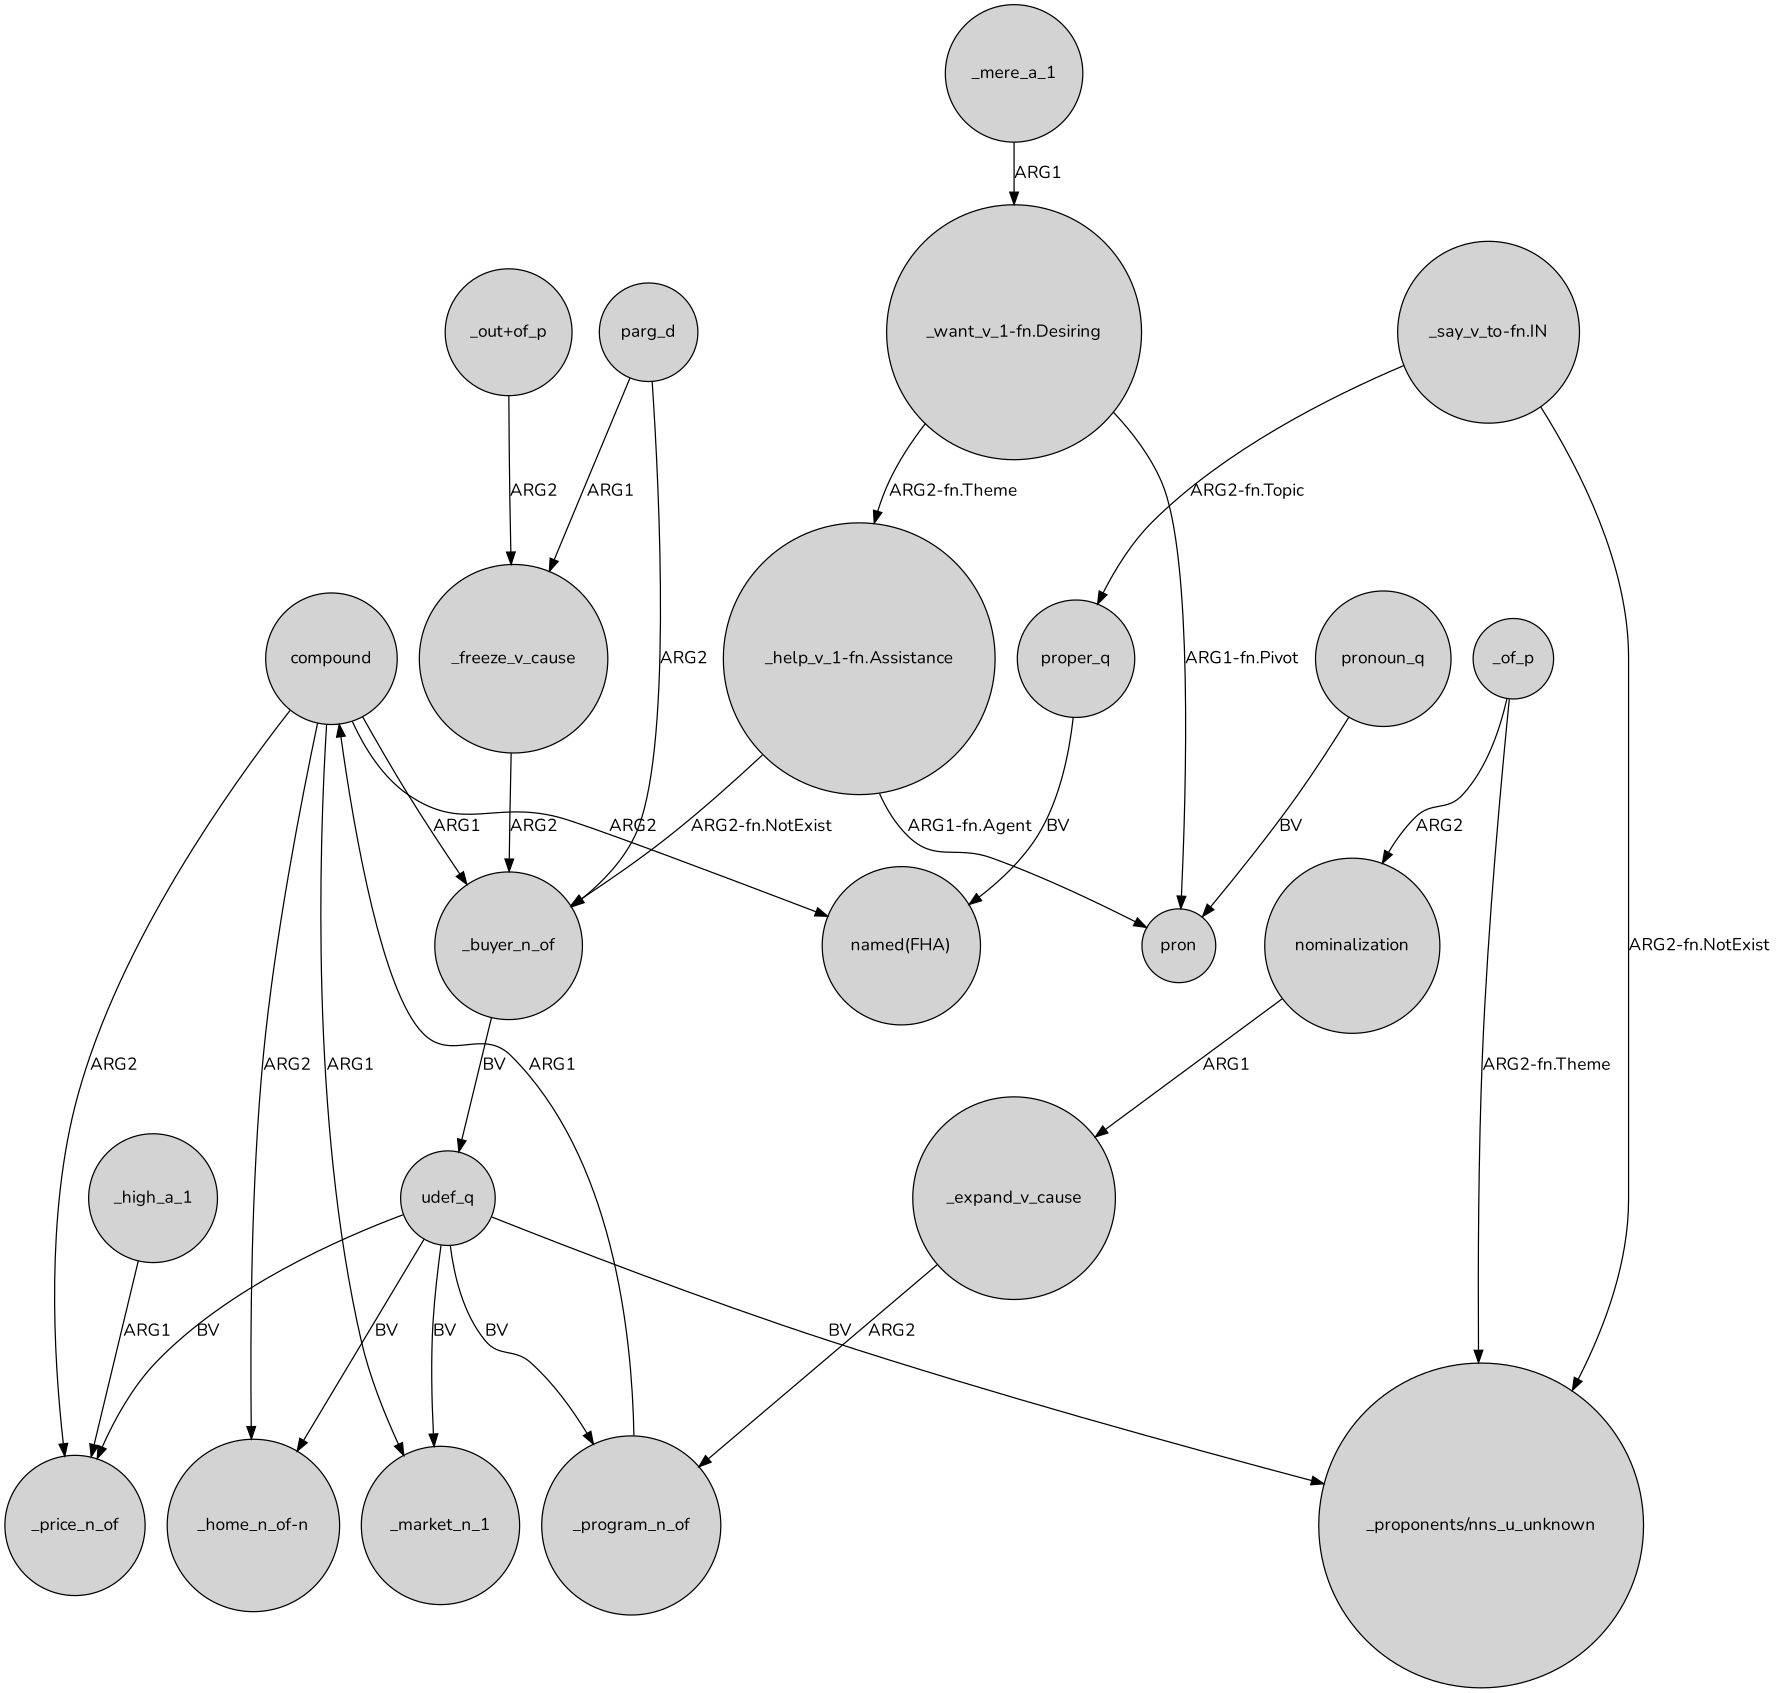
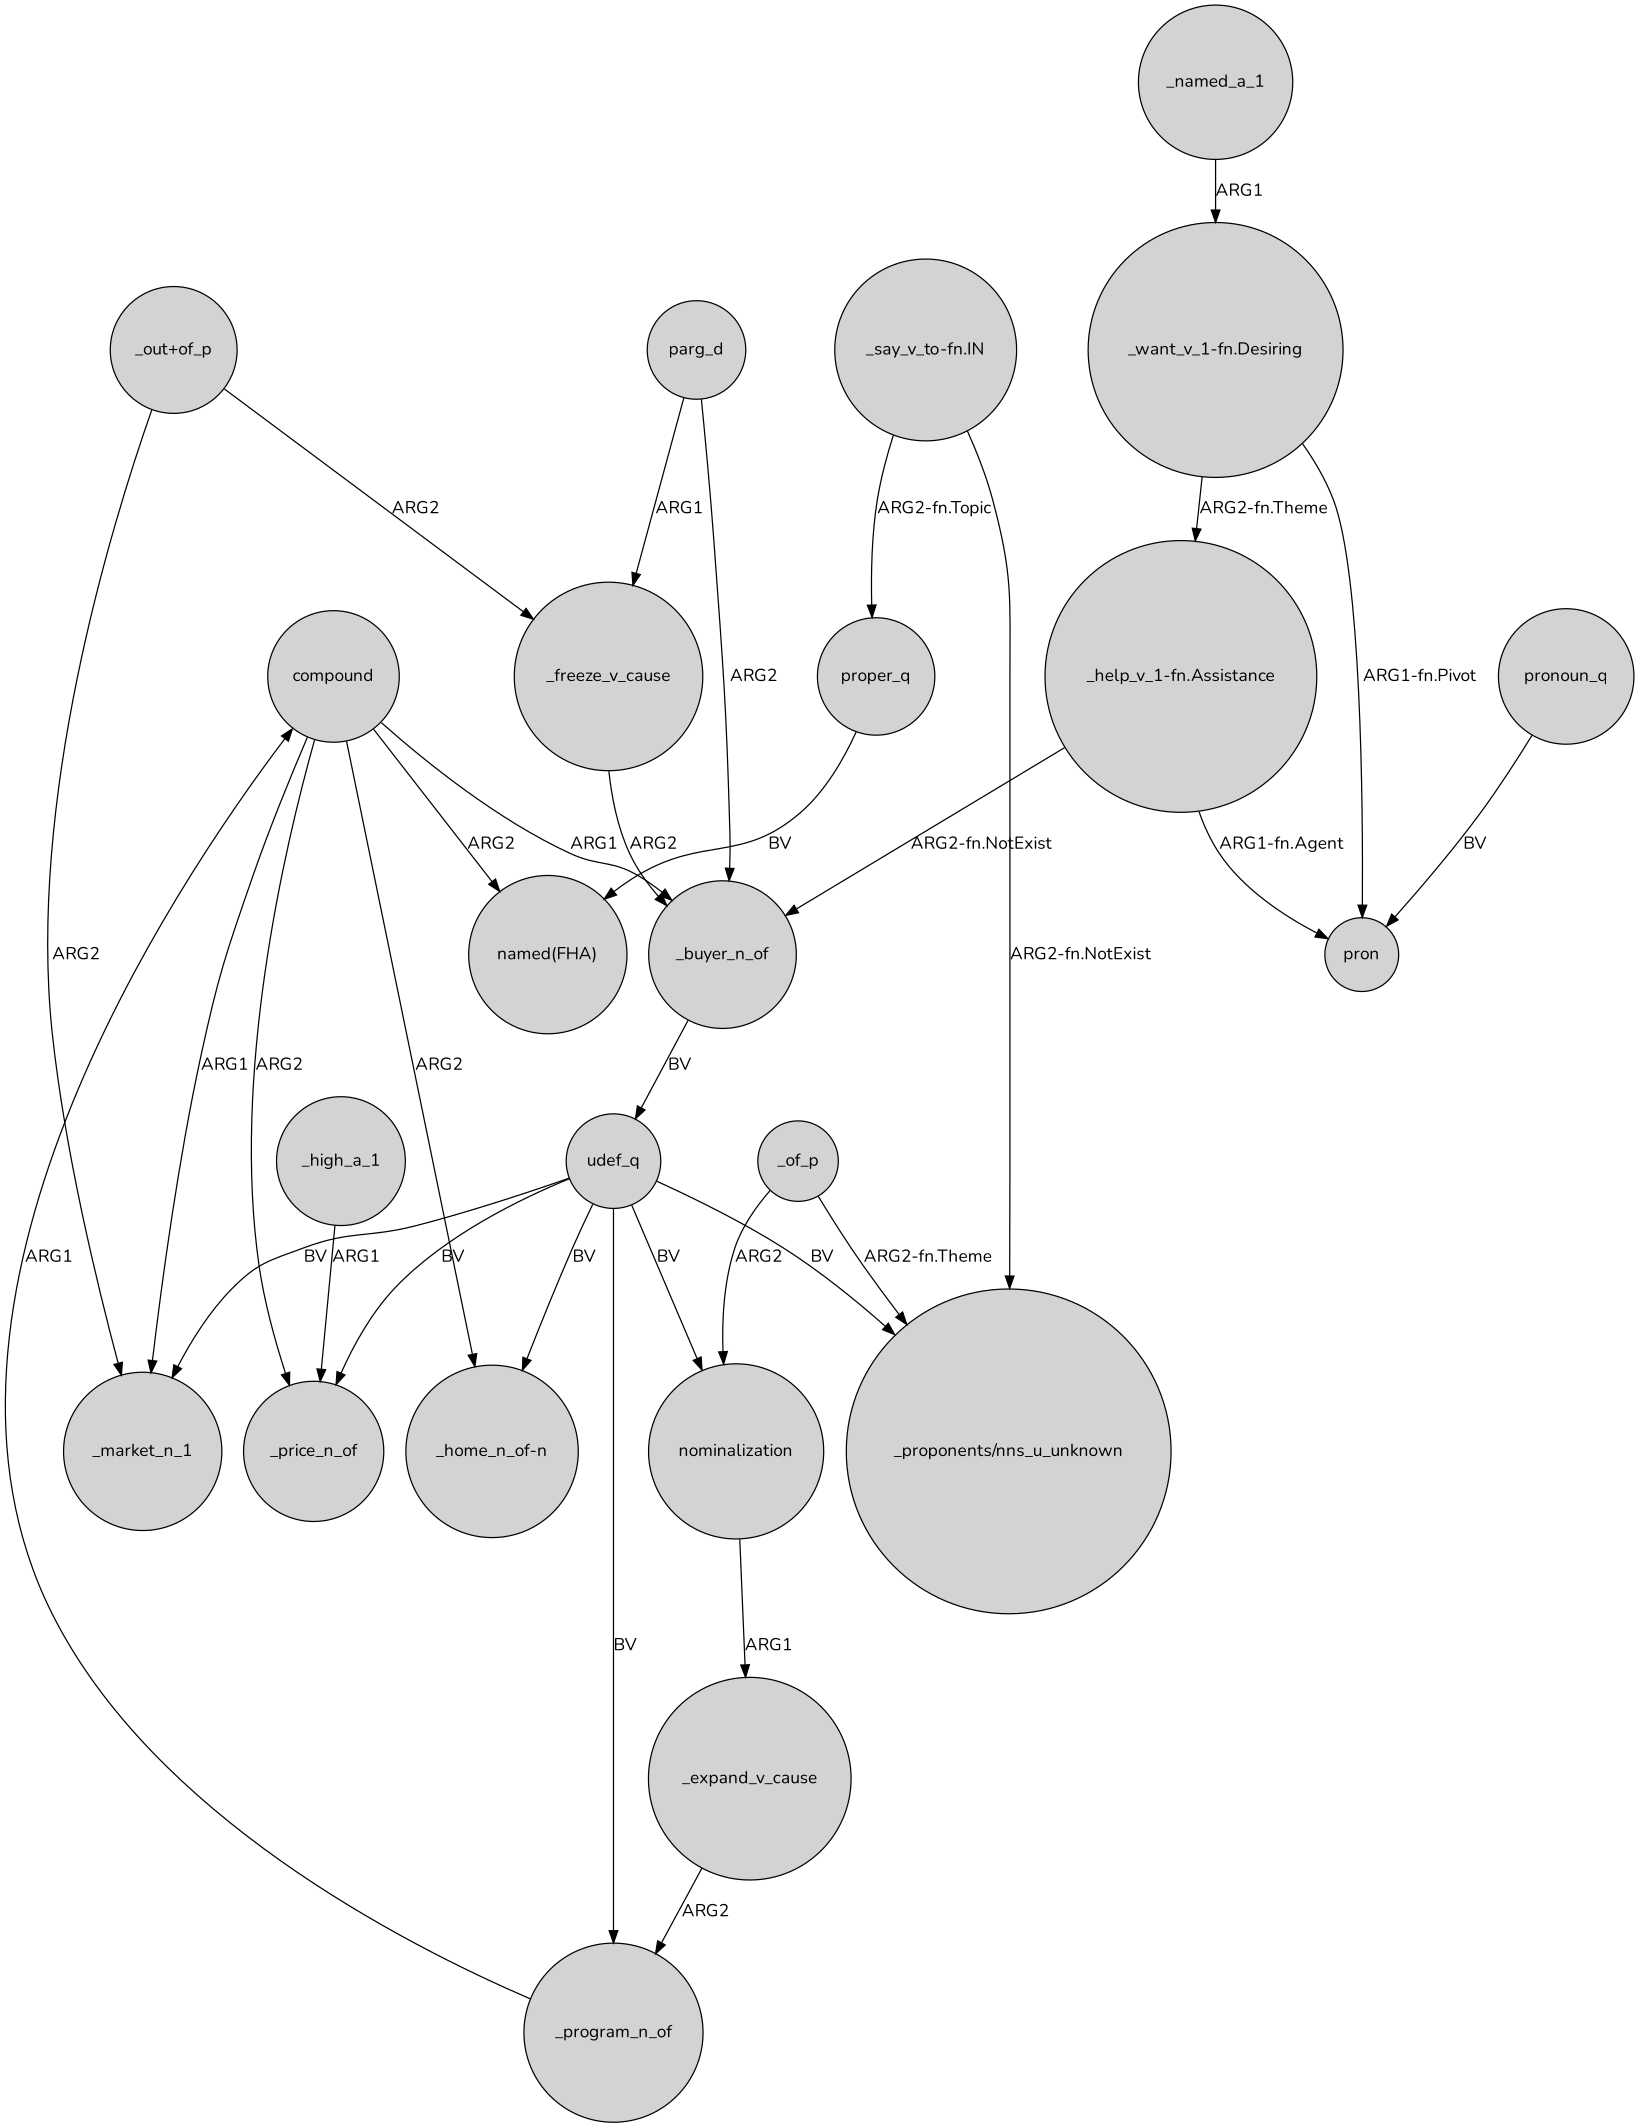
node "_mere_a_1": label "_mere_a_1" -> "_named_a_1"
edge "_out+of_p" -> "_market_n_1": added, label "ARG2"
edge "udef_q" -> "nominalization": added, label "BV"
